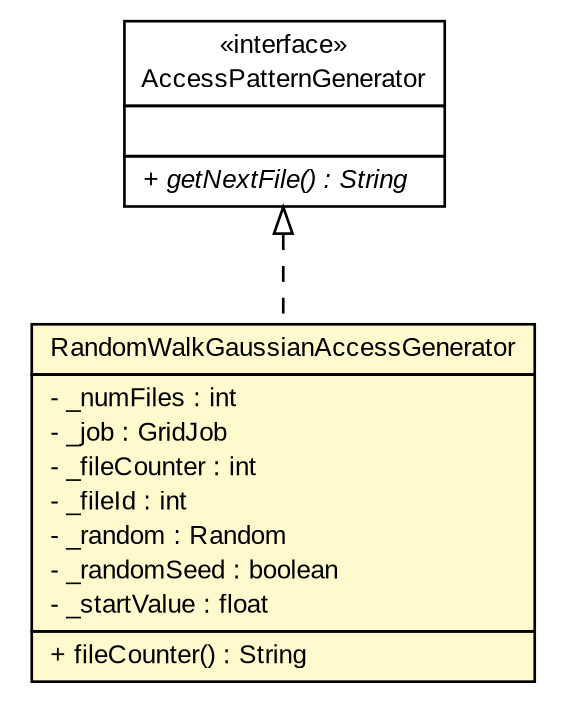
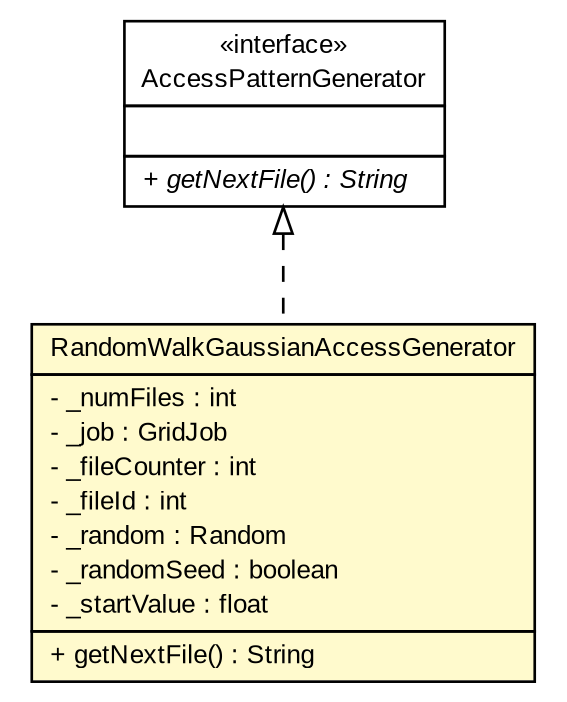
node "RandomWalkGaussianAccessGenerator": text "+ fileCounter() : String" -> "+ getNextFile() : String"
